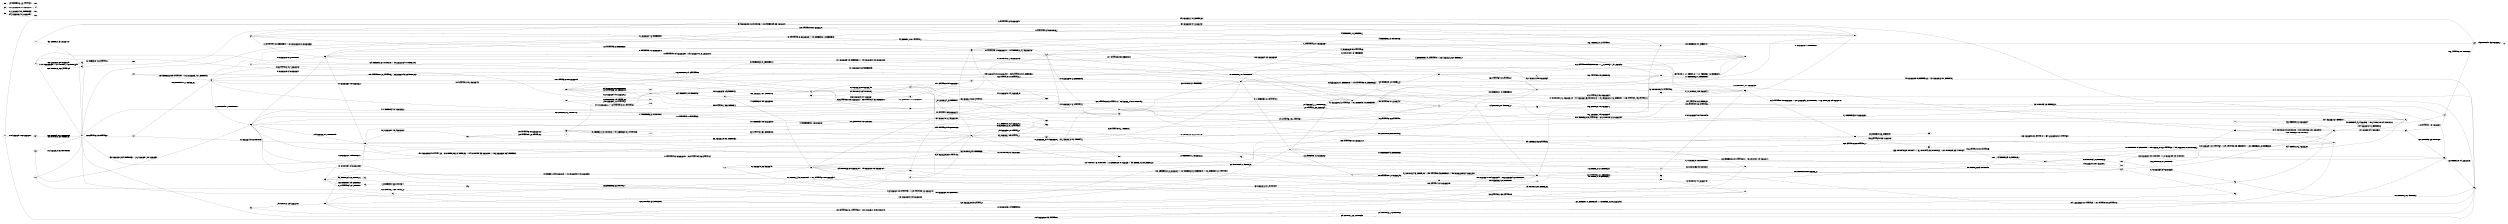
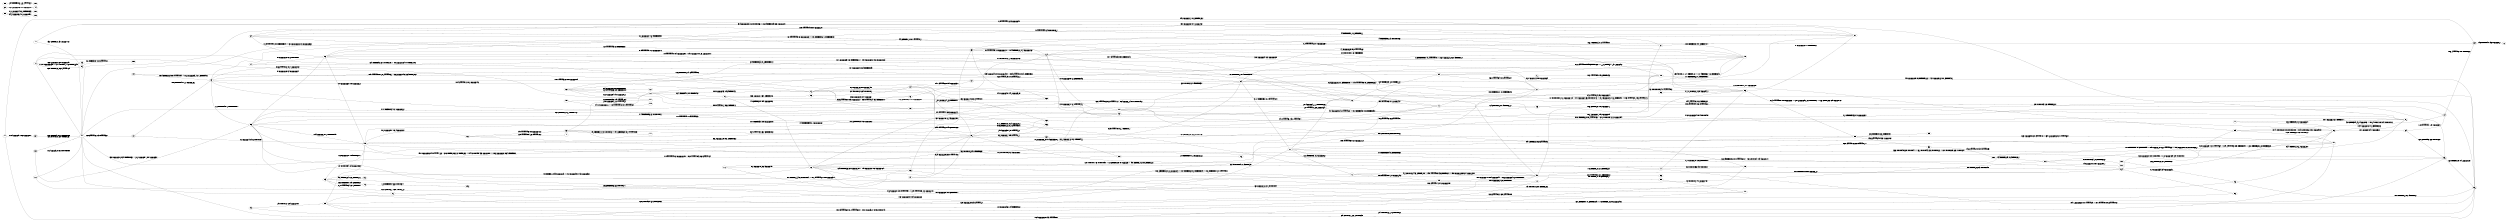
edge "n282" -- "n211": now "n282" -- "n157"
edge "n94" -- "n16": now "n163" -- "n16"
